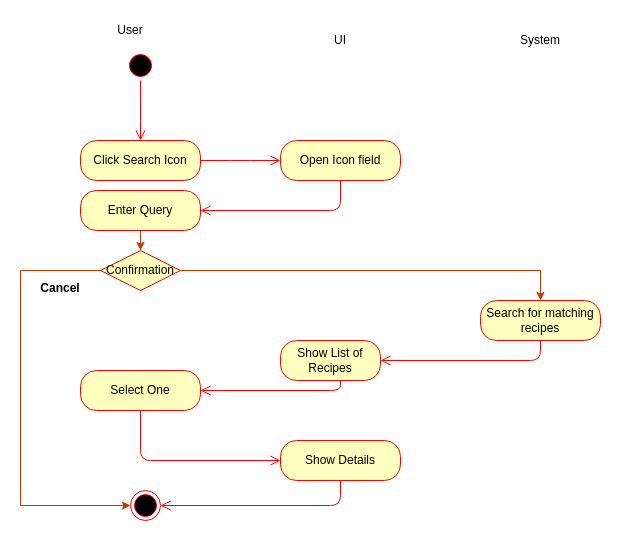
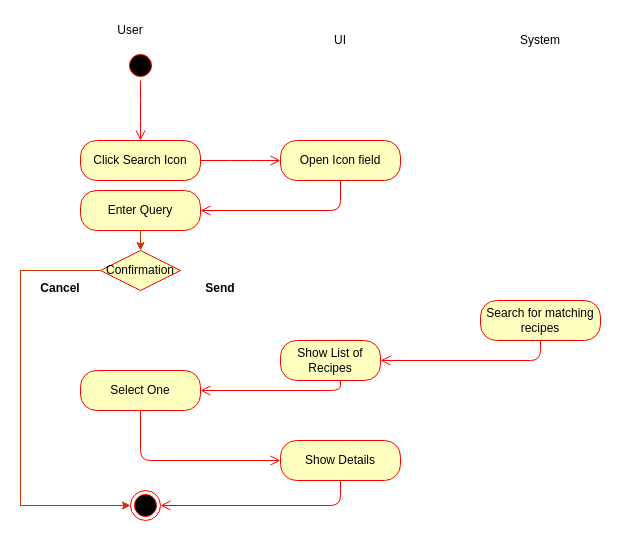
edge "Confirmation" -> "Search for matching recipes": removed
node "Send": added
